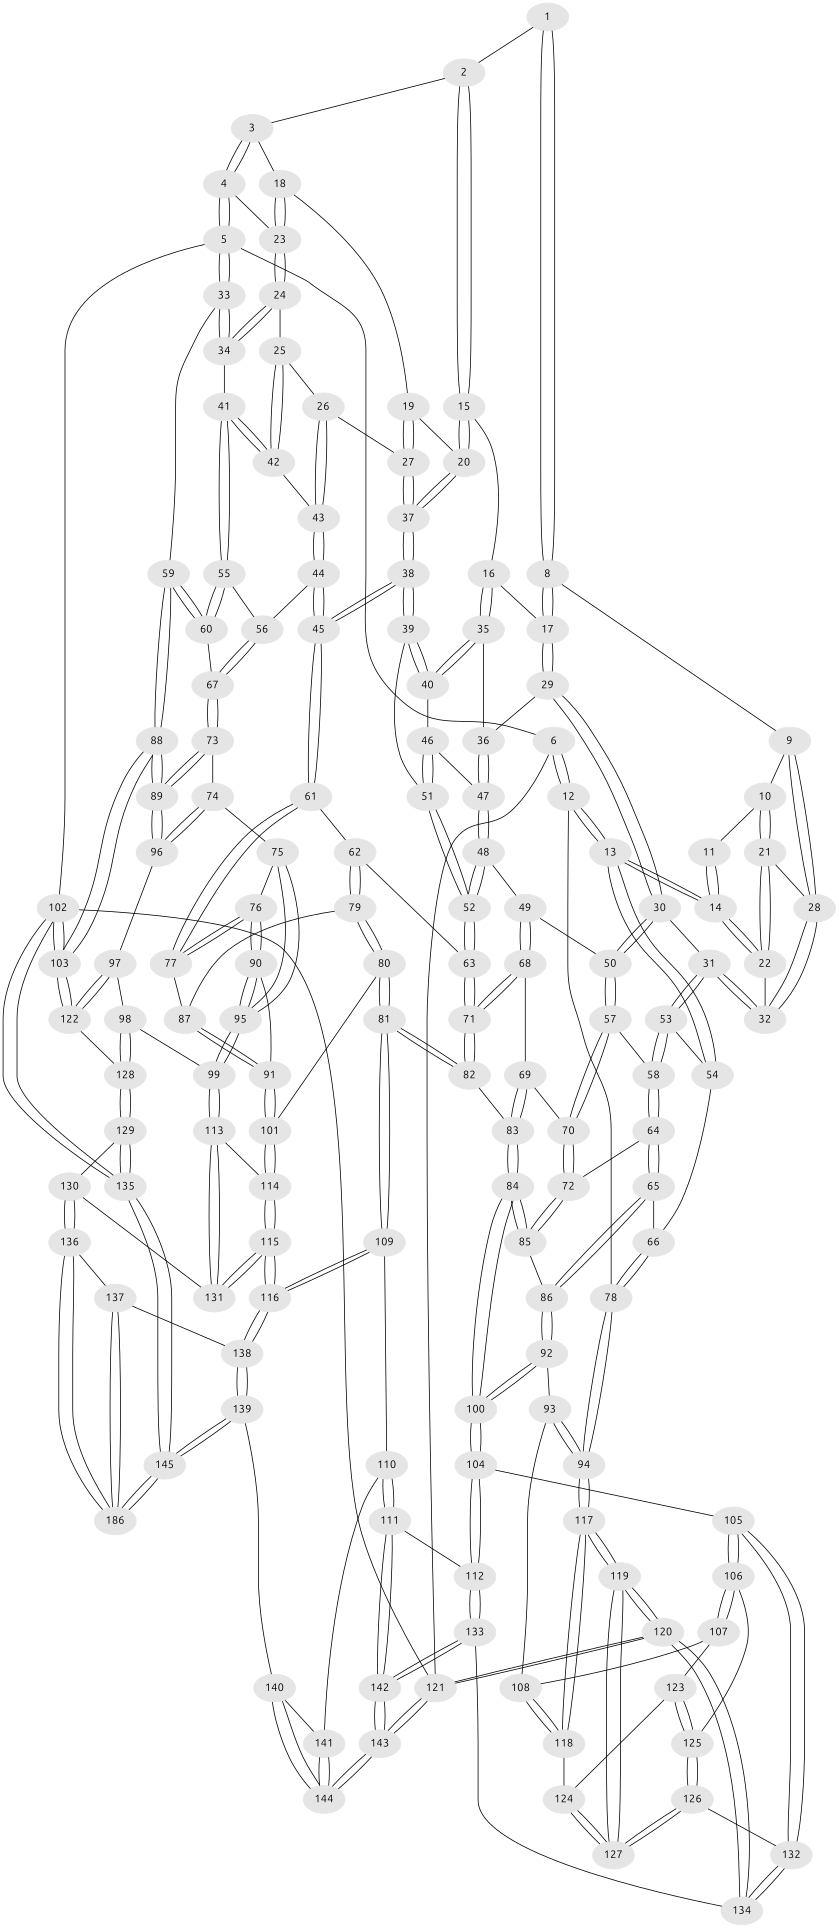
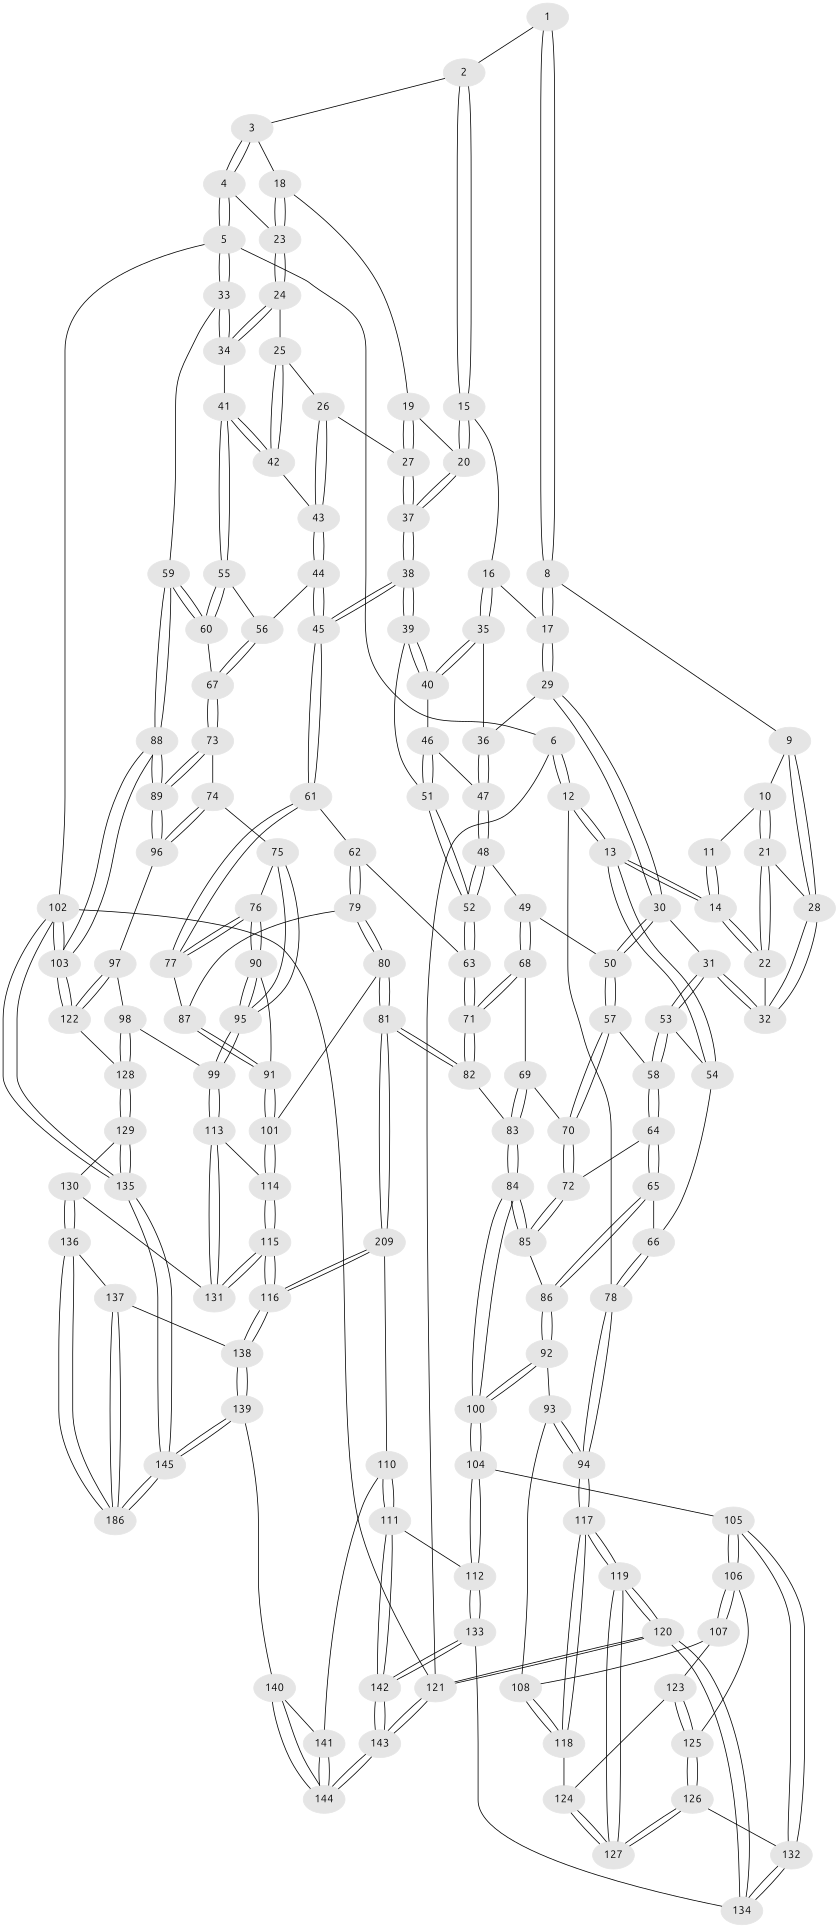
node "109": label "109" -> "209"
